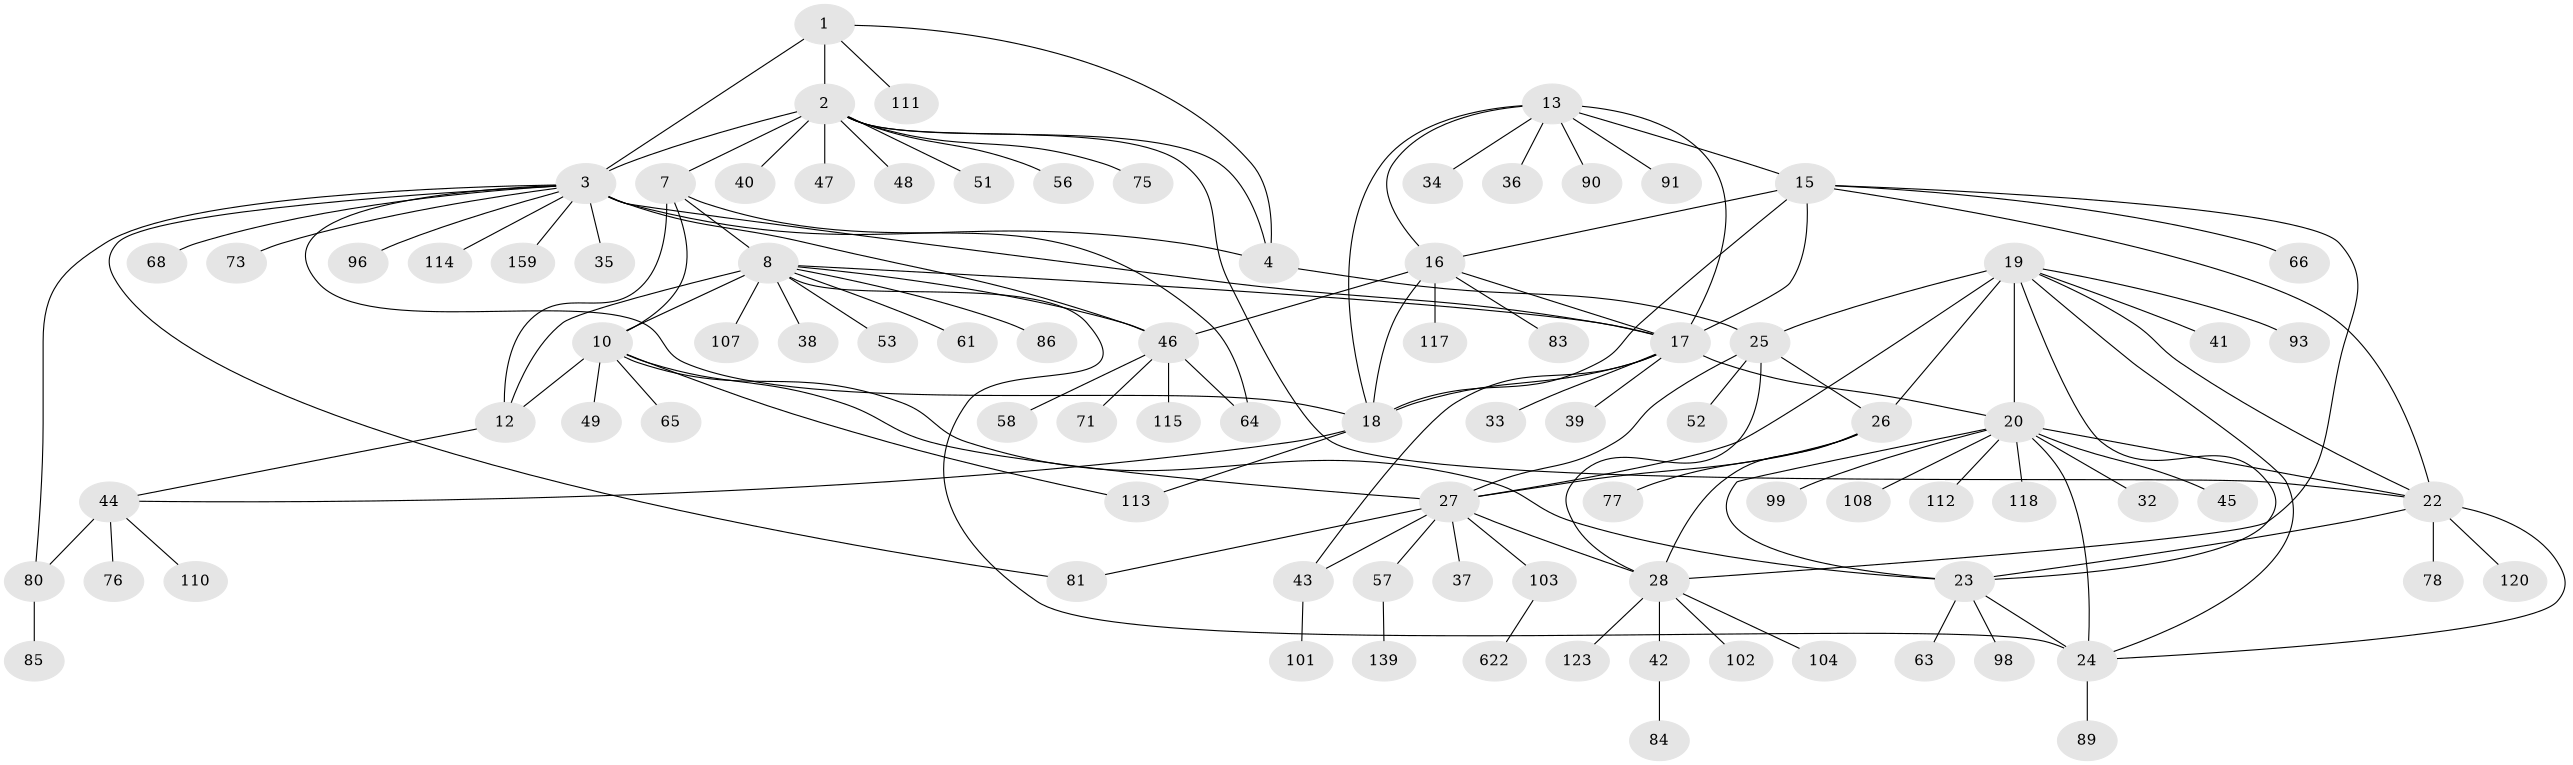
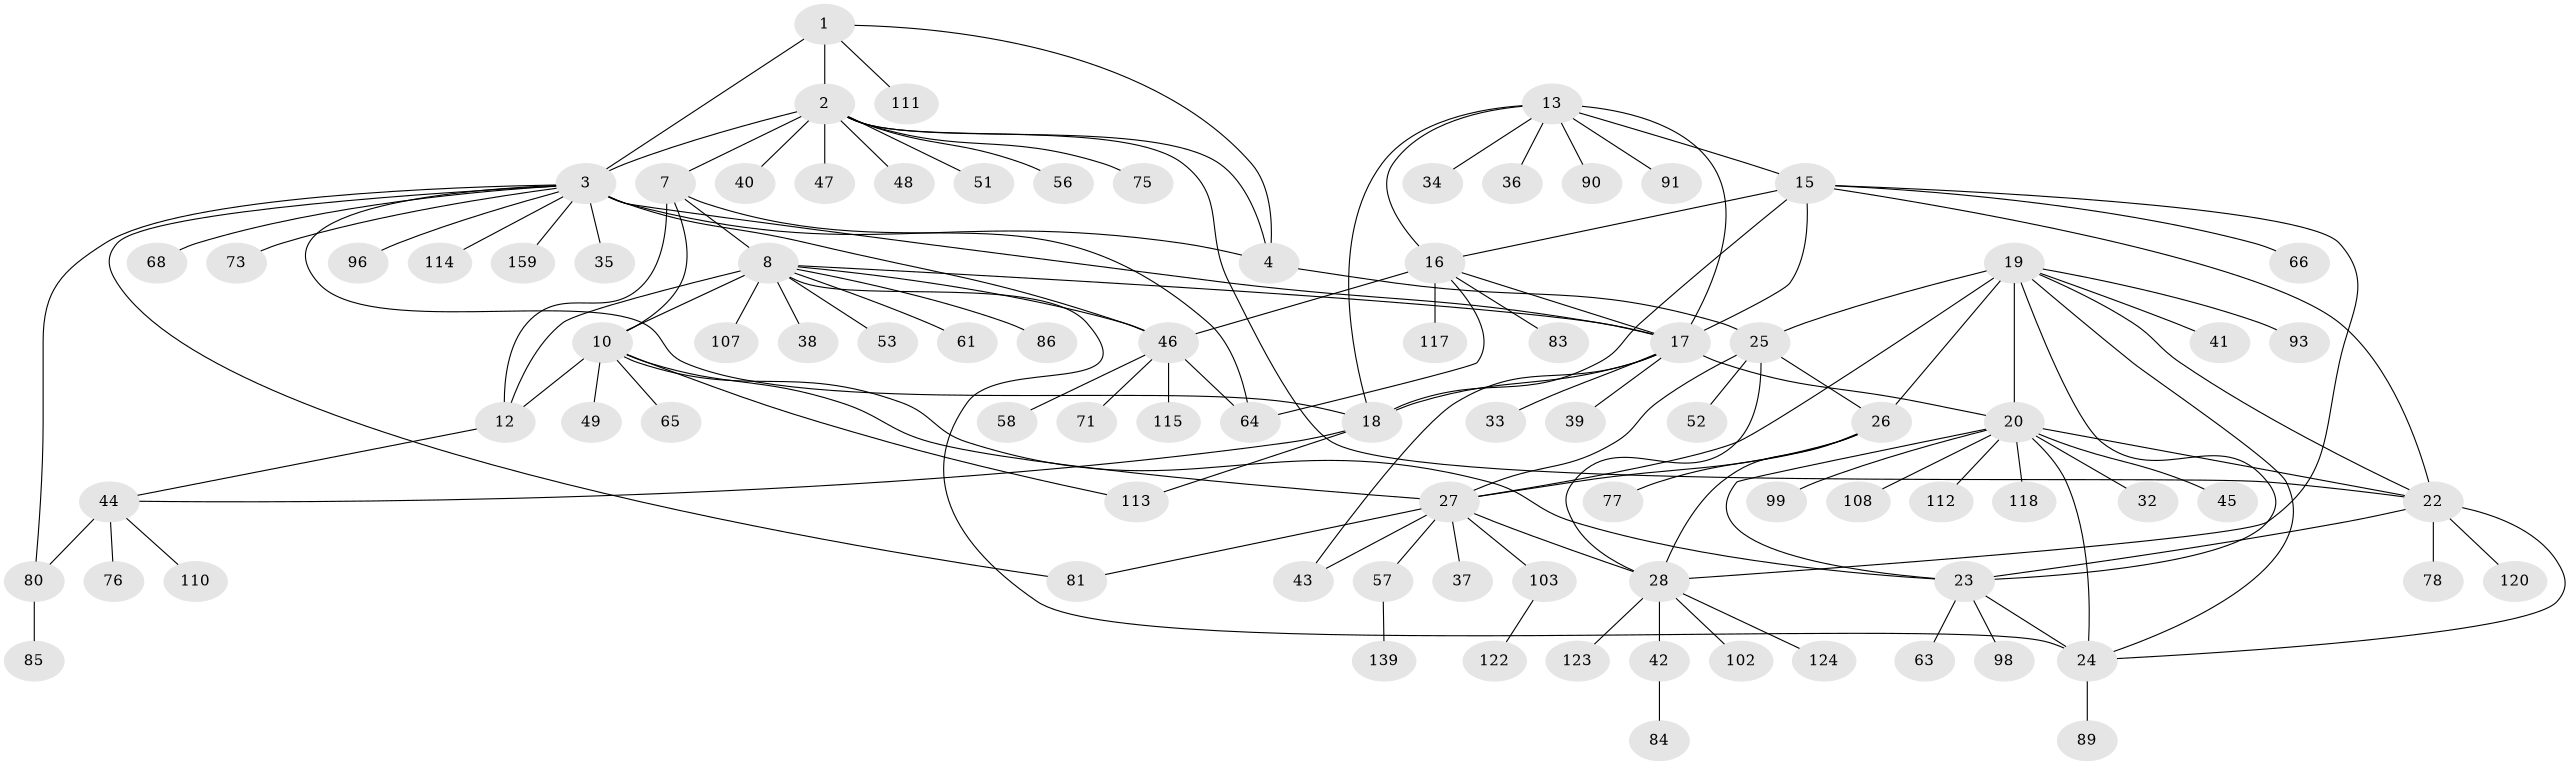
edge "16" -- "18": now "16" -- "64"
node "101": removed
node "622": label "622" -> "122"
node "104": label "104" -> "124"
